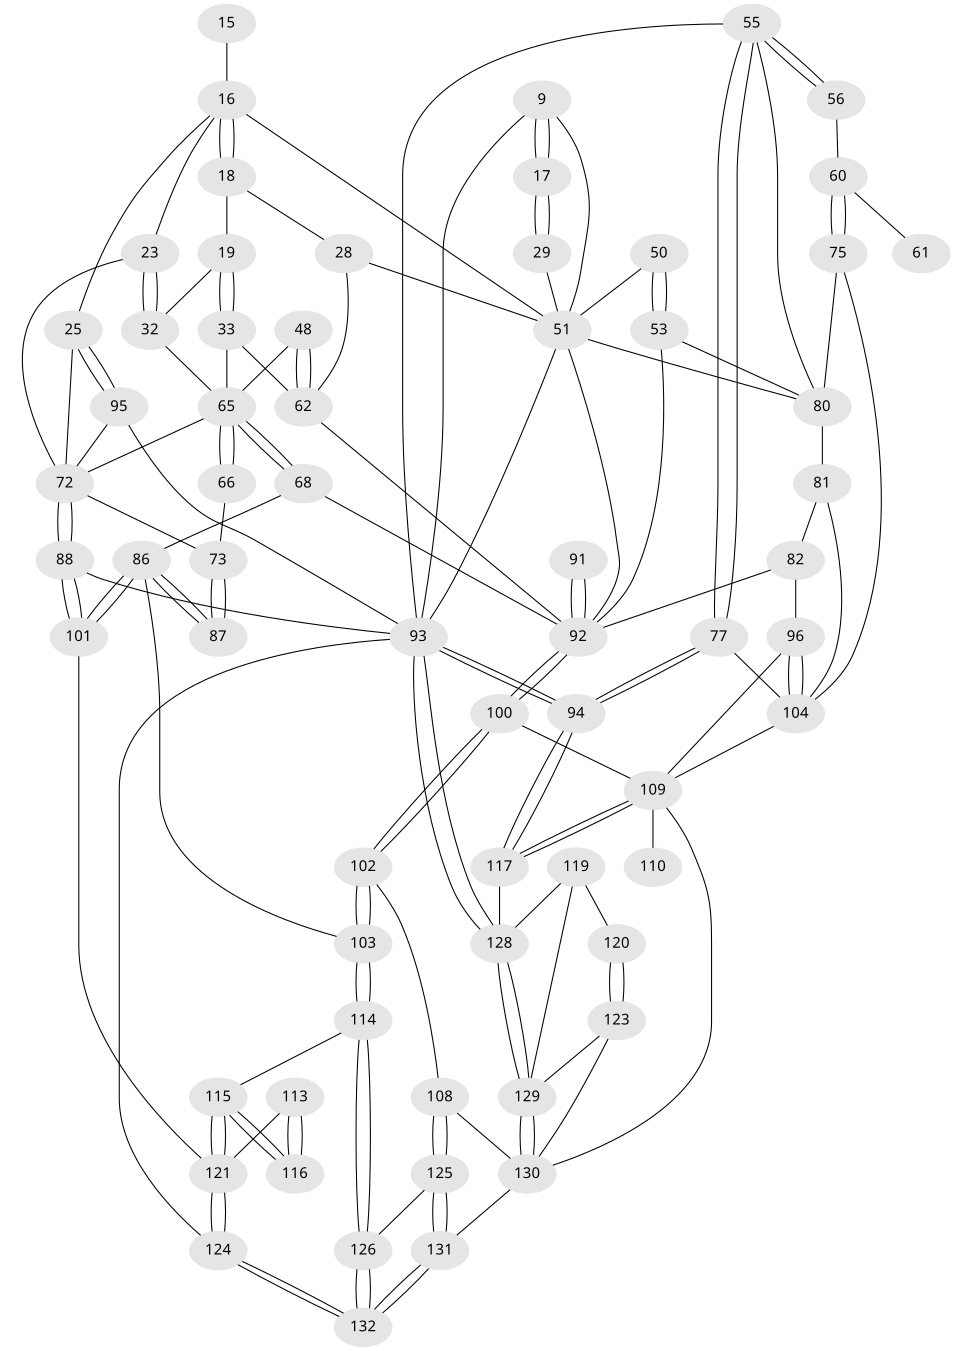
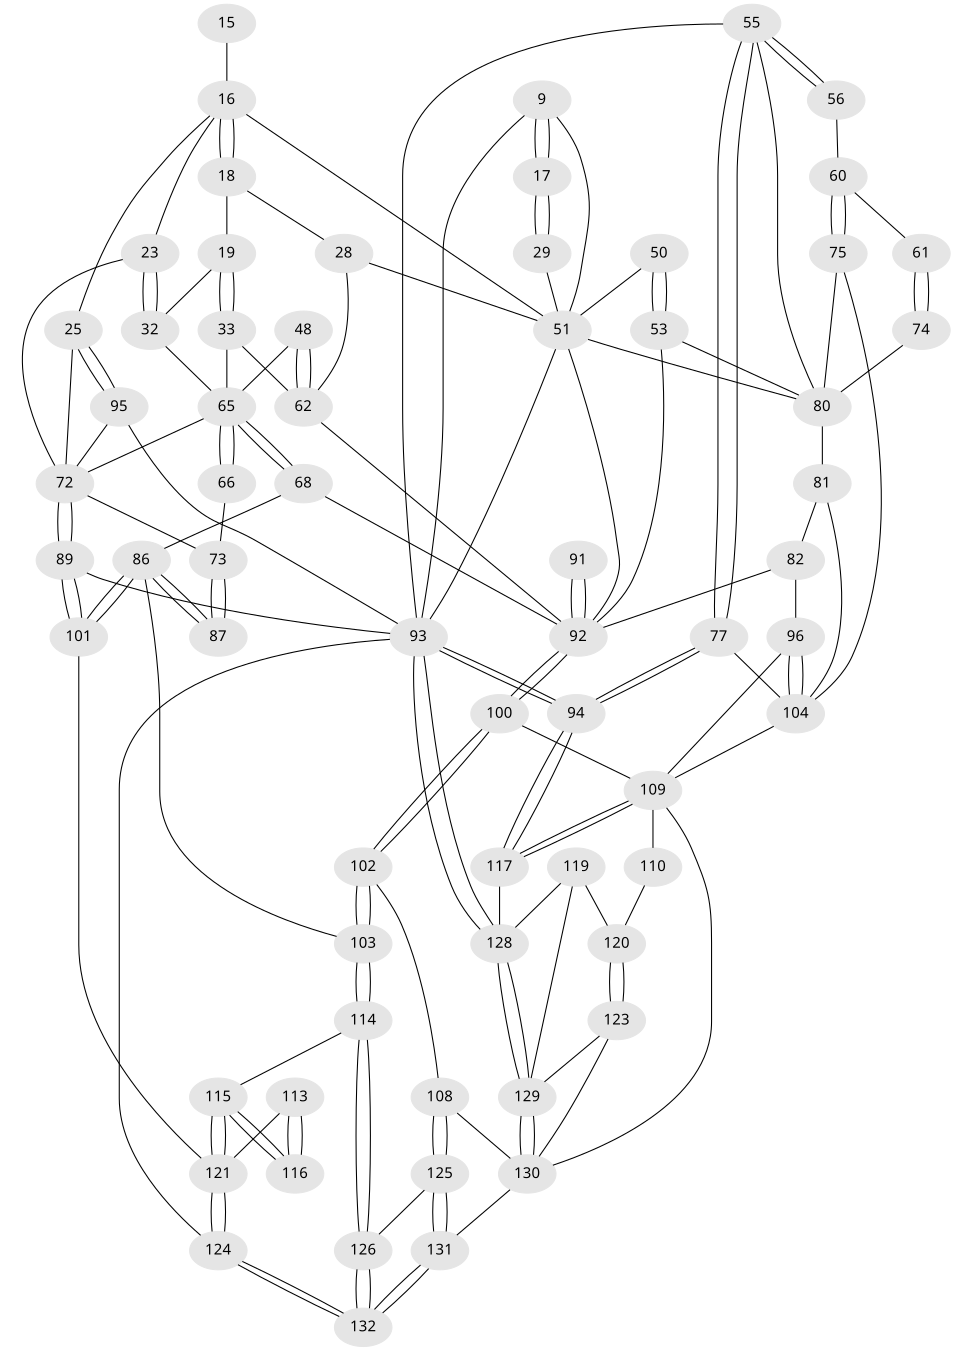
node "74": added
node "88": label "88" -> "89"
edge "110" -- "120": added
